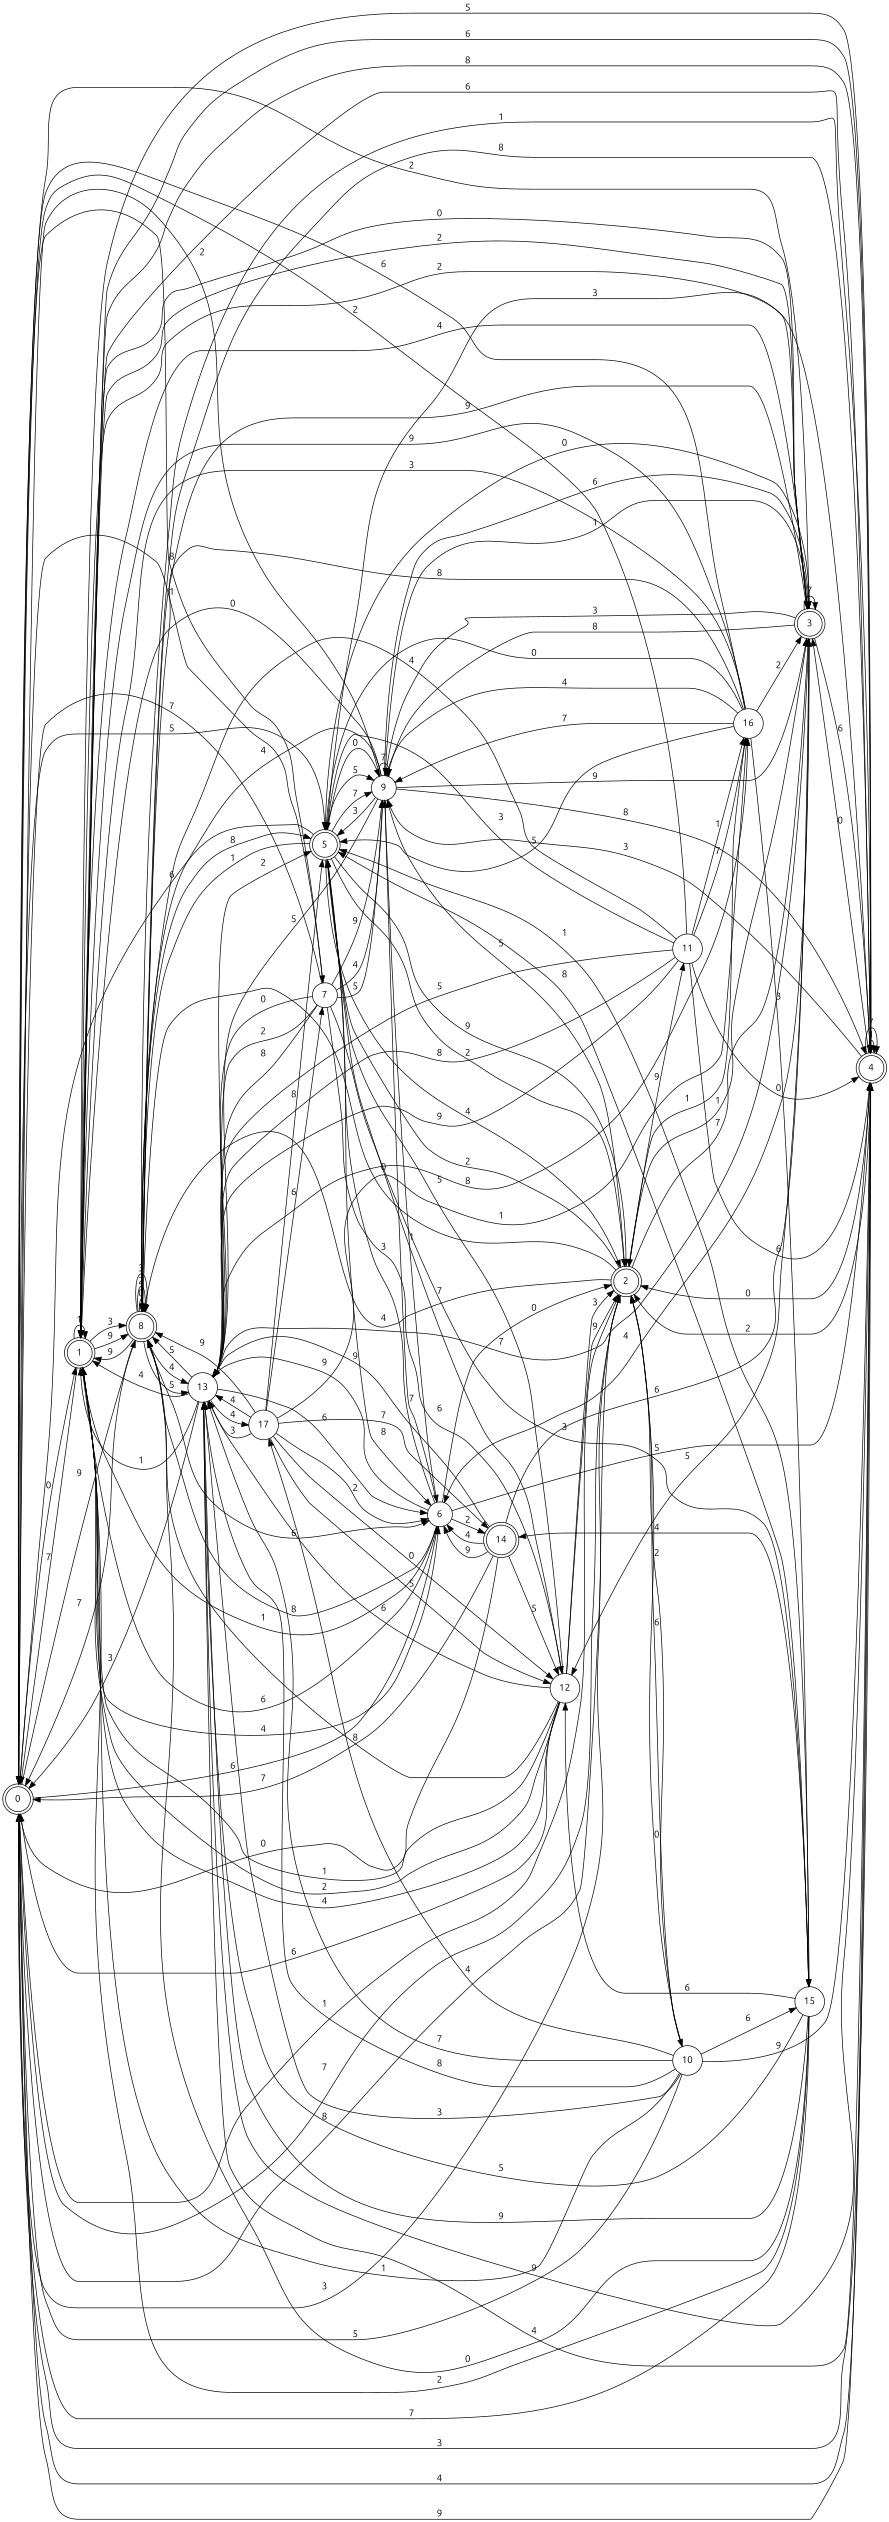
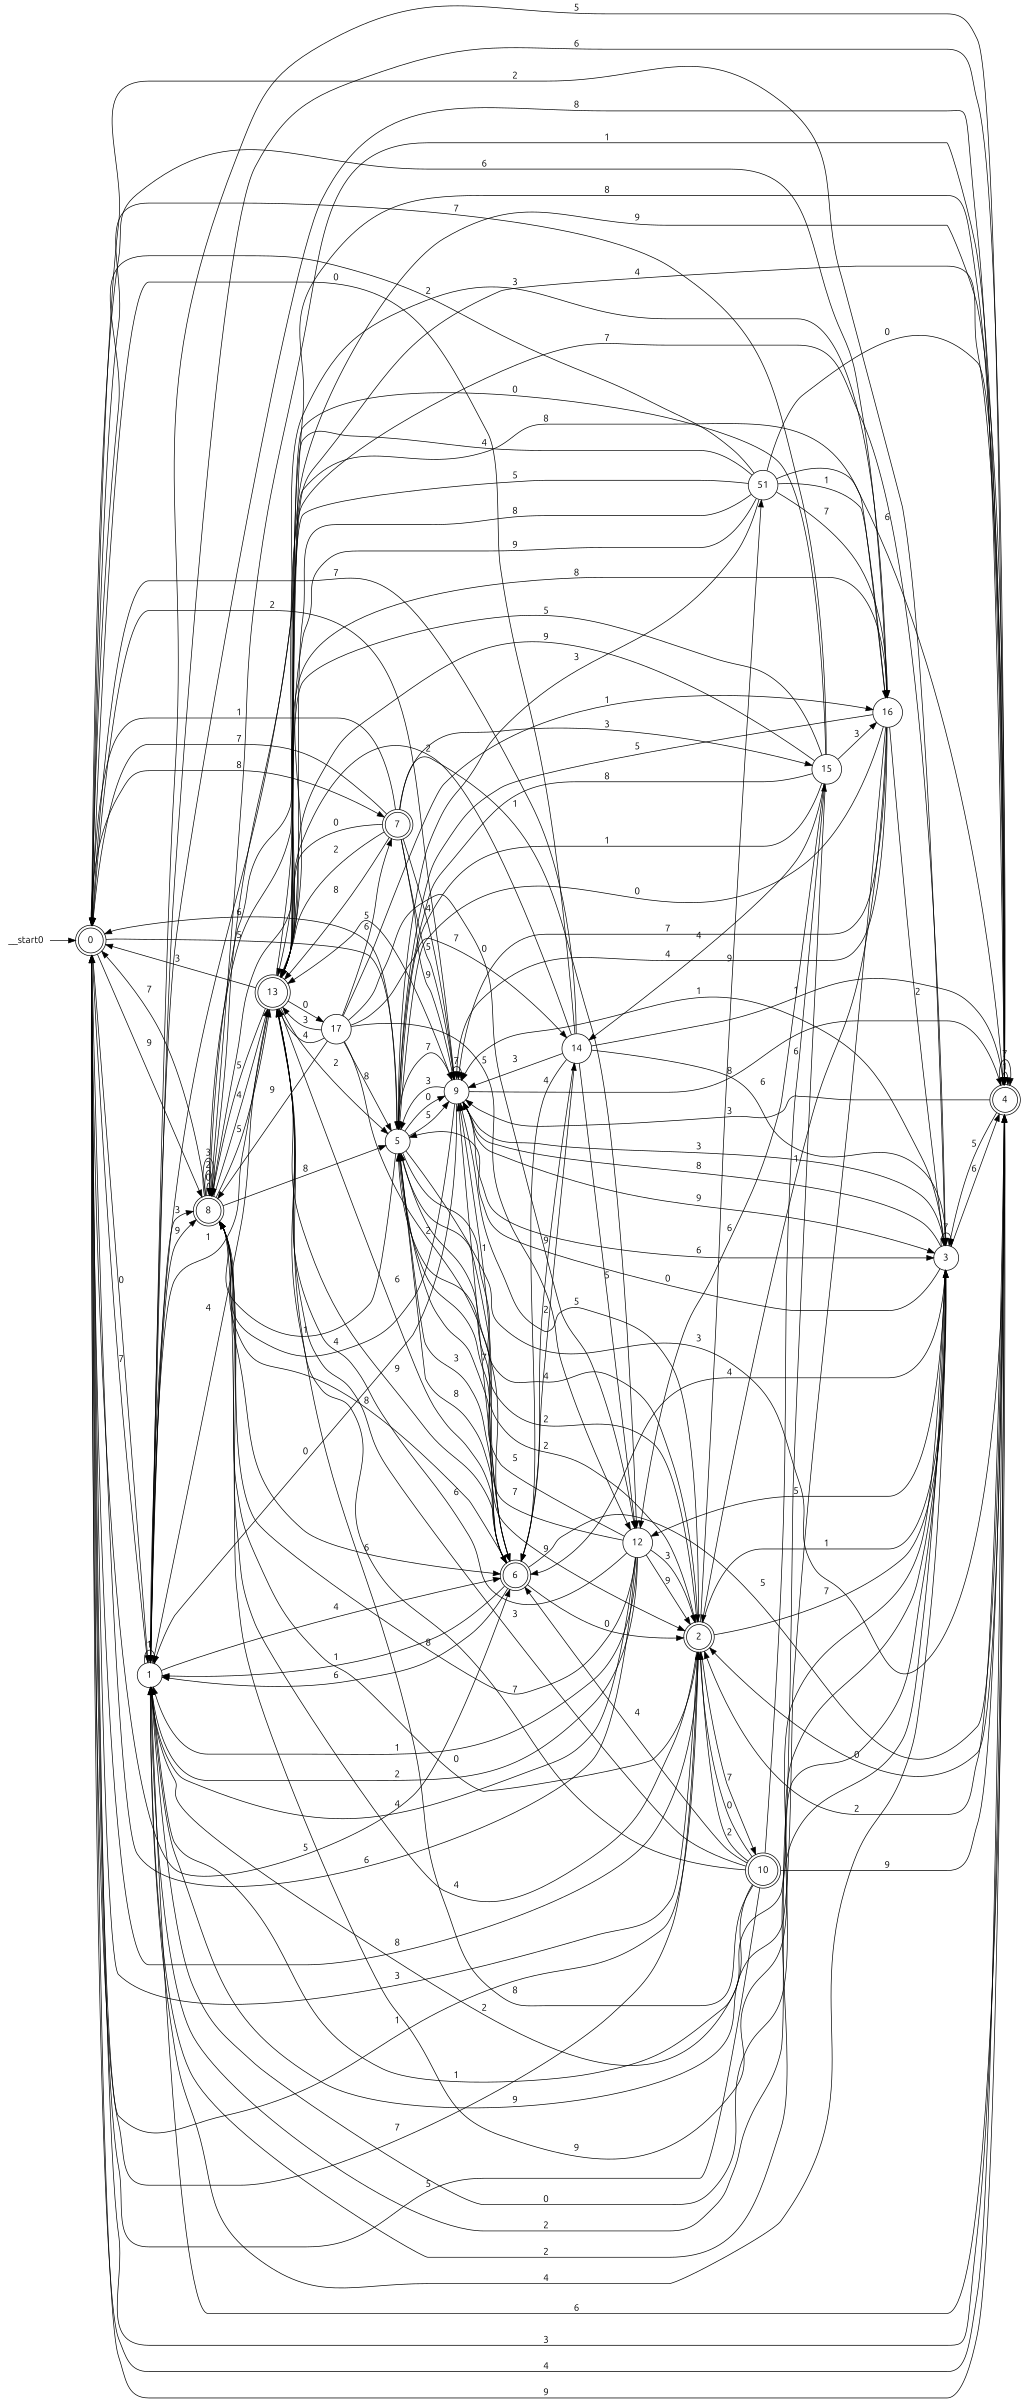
node "3": shape doublecircle -> circle
edge "4" -> "3": label "0" -> "5"
node "5": shape doublecircle -> circle
node "__start0": added
node "11": label "11" -> "51"
edge "14" -> "4": added, label "1"
node "7": shape circle -> doublecircle
edge "14" -> "9": added, label "3"
node "1": shape doublecircle -> circle
edge "8" -> "1": removed, label "9"
edge "14" -> "13": label "9" -> "2"
edge "16" -> "15": reversed
node "13": shape circle -> doublecircle
edge "7" -> "12": label "6" -> "1"
edge "13" -> "17": label "4" -> "0"
node "6": shape circle -> doublecircle
node "14": shape doublecircle -> circle
edge "2" -> "10": label "6" -> "7"
edge "0" -> "6": label "6" -> "5"
edge "10" -> "17": now "10" -> "6"
node "10": shape circle -> doublecircle
